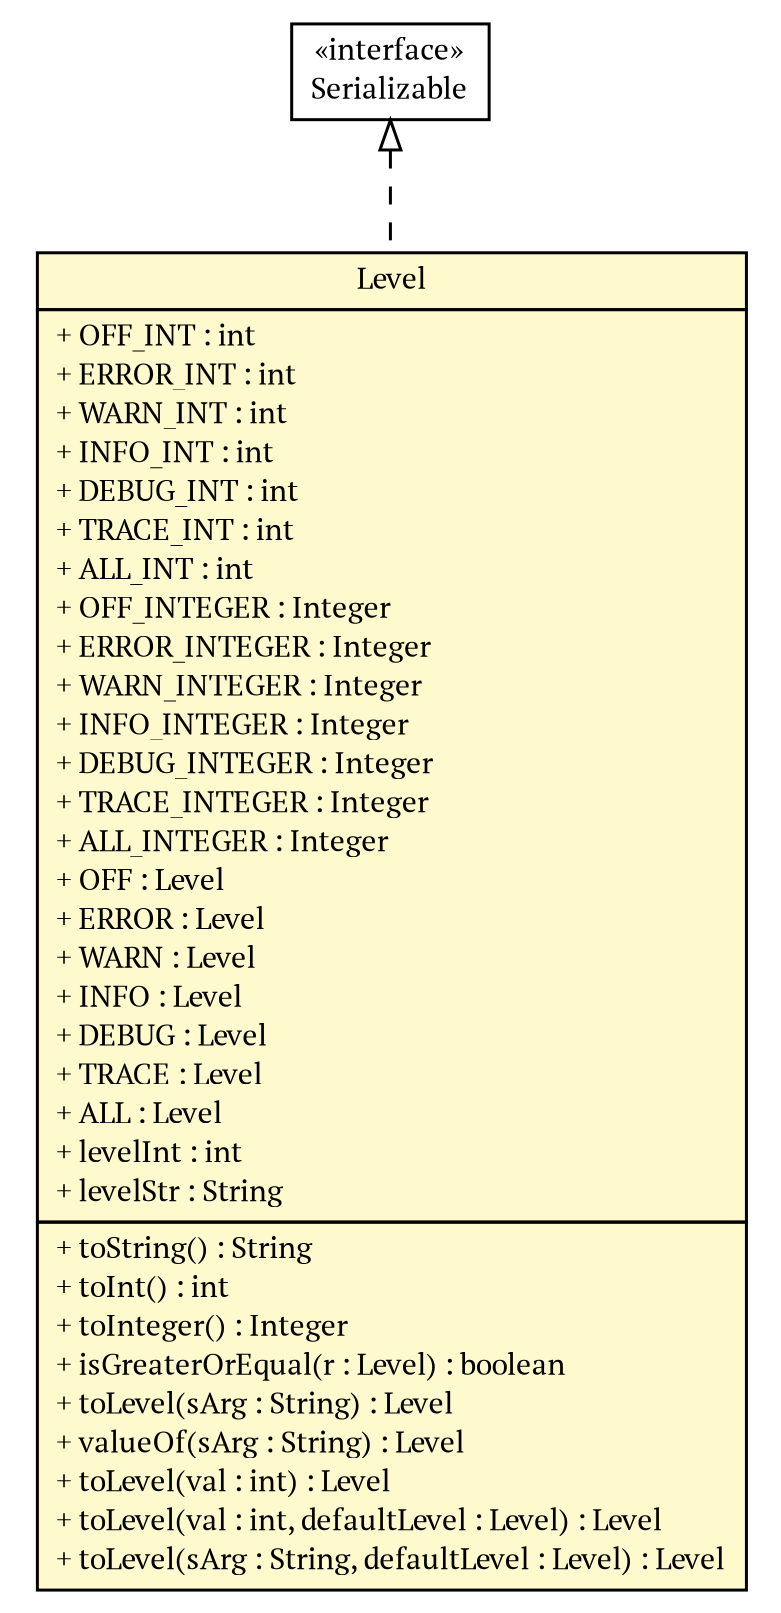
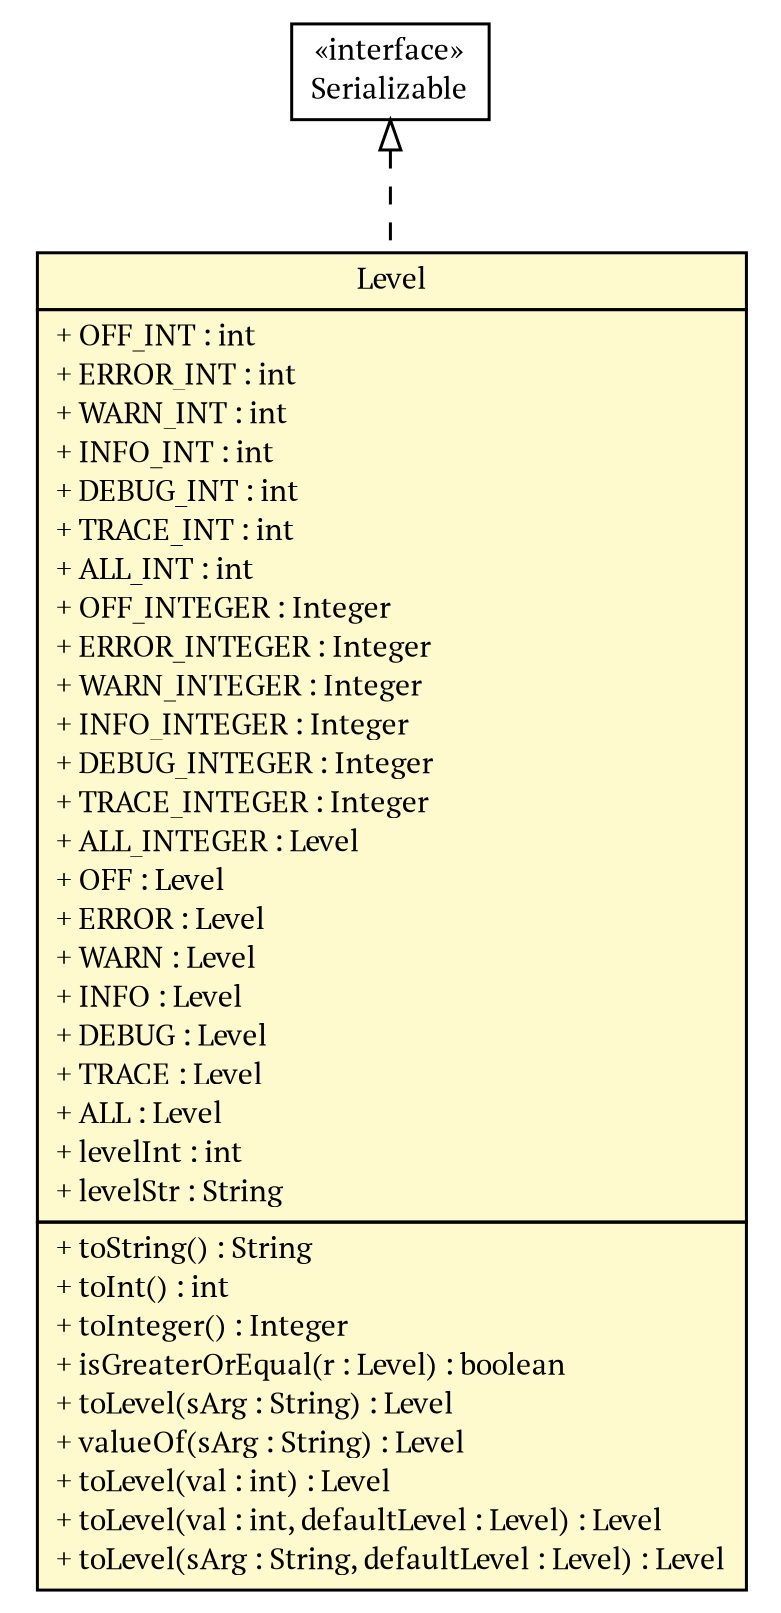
node "Level": text "+ ALL_INTEGER : Integer" -> "+ ALL_INTEGER : Level"
